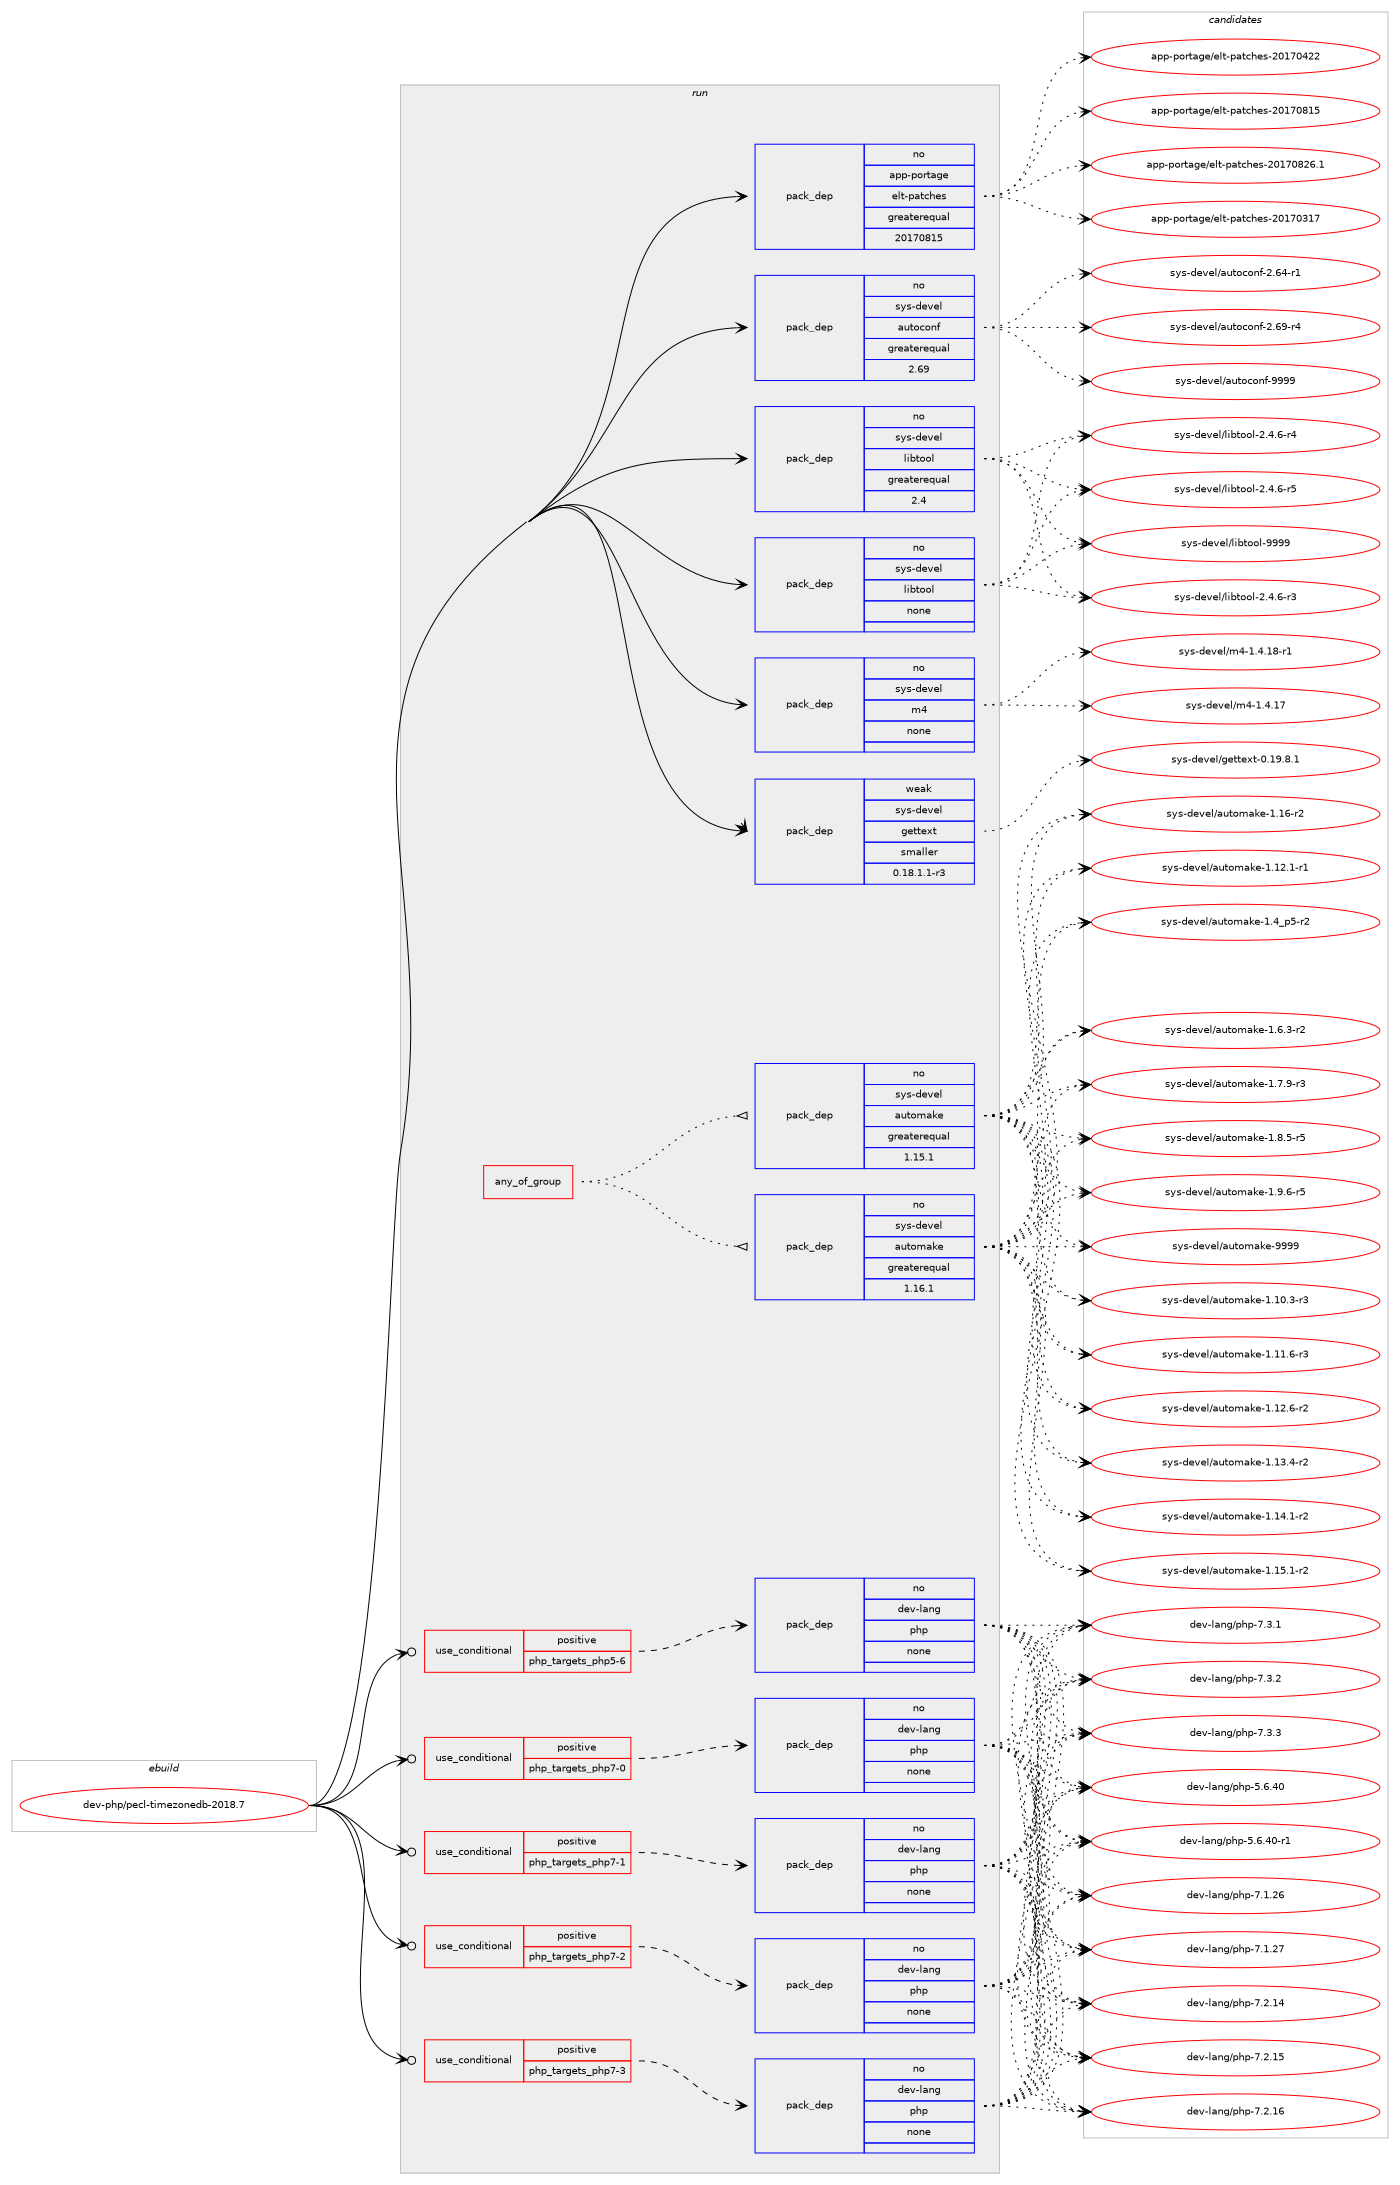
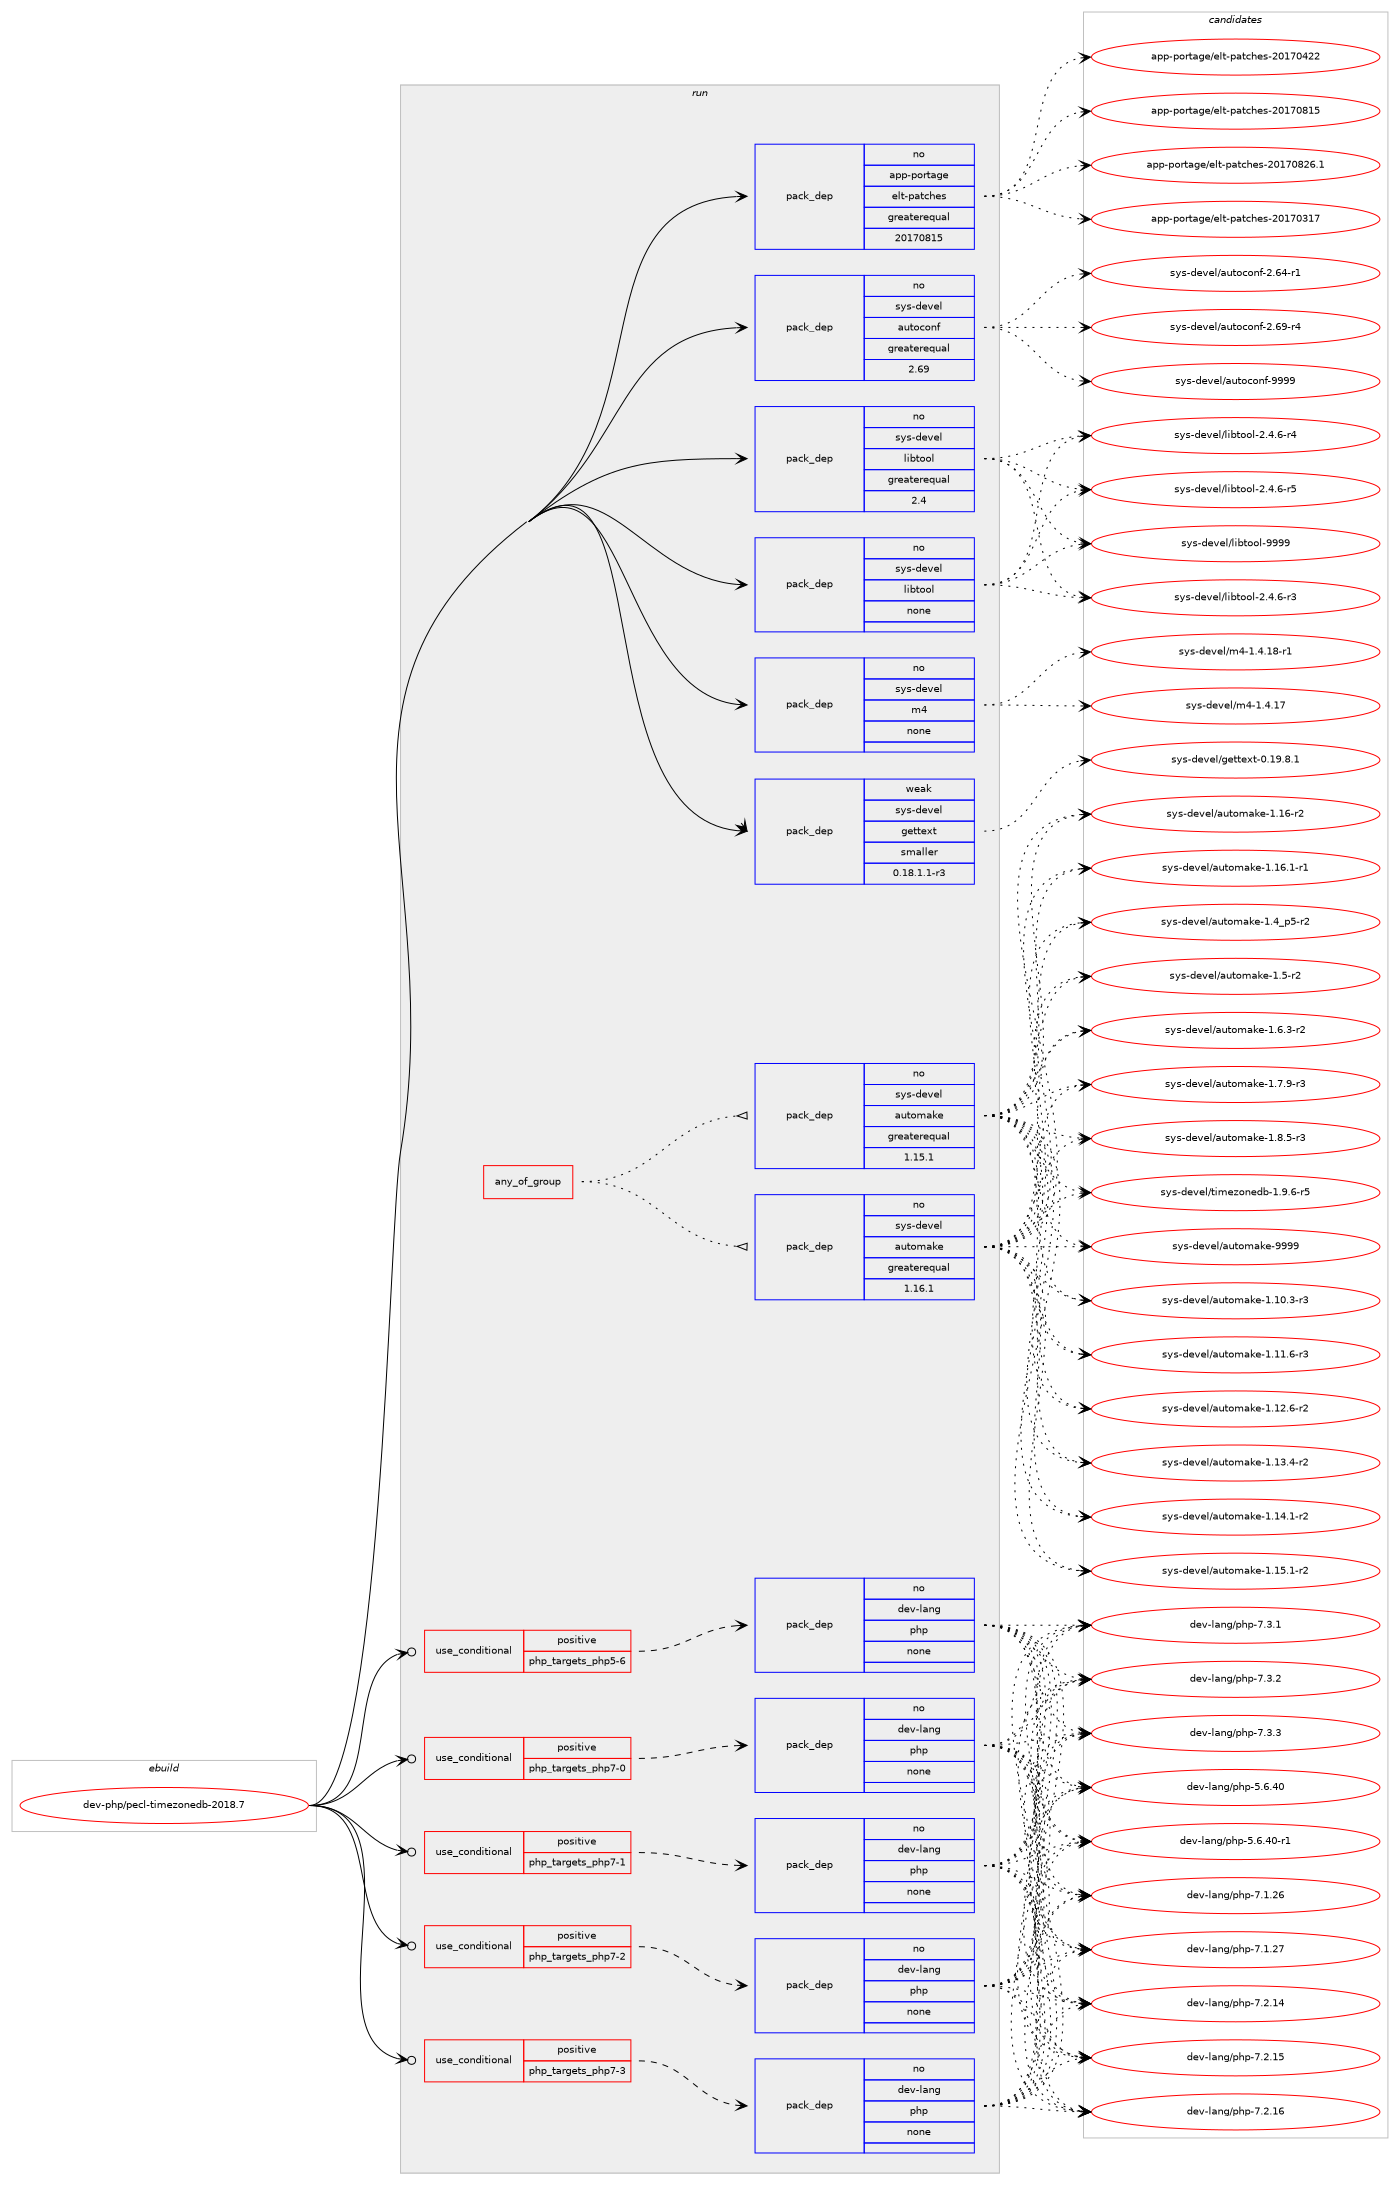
node "sys-devel/automake-1.12.1-r1": label "sys-devel/automake-1.12.1-r1" -> "sys-devel/automake-1.16.1-r1"
node "sys-devel/automake-1.5-r2": added
node "sys-devel/automake-1.8.5-r5": label "sys-devel/automake-1.8.5-r5" -> "sys-devel/automake-1.8.5-r3"
node "sys-devel/automake-1.9.6-r5": label "sys-devel/automake-1.9.6-r5" -> "sys-devel/timezonedb-1.9.6-r5"
